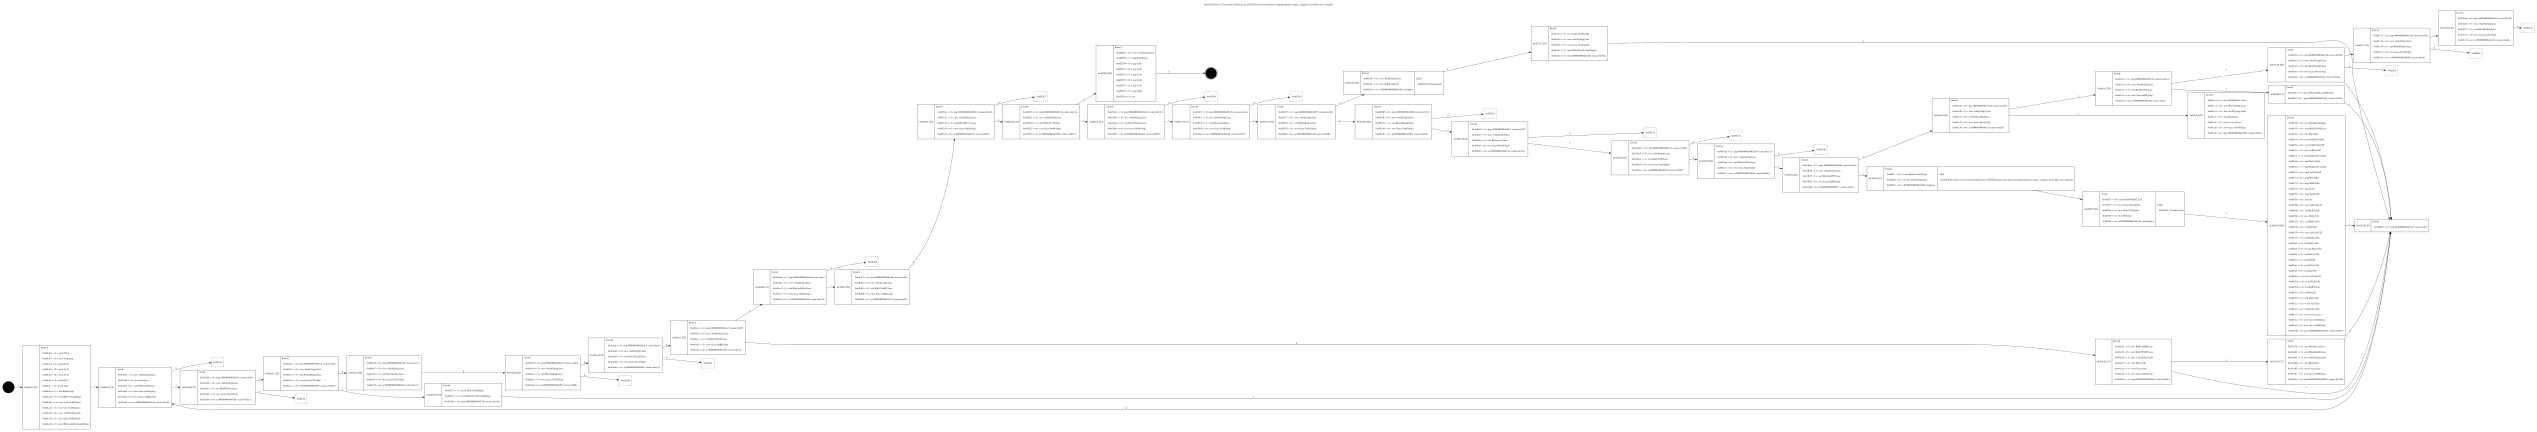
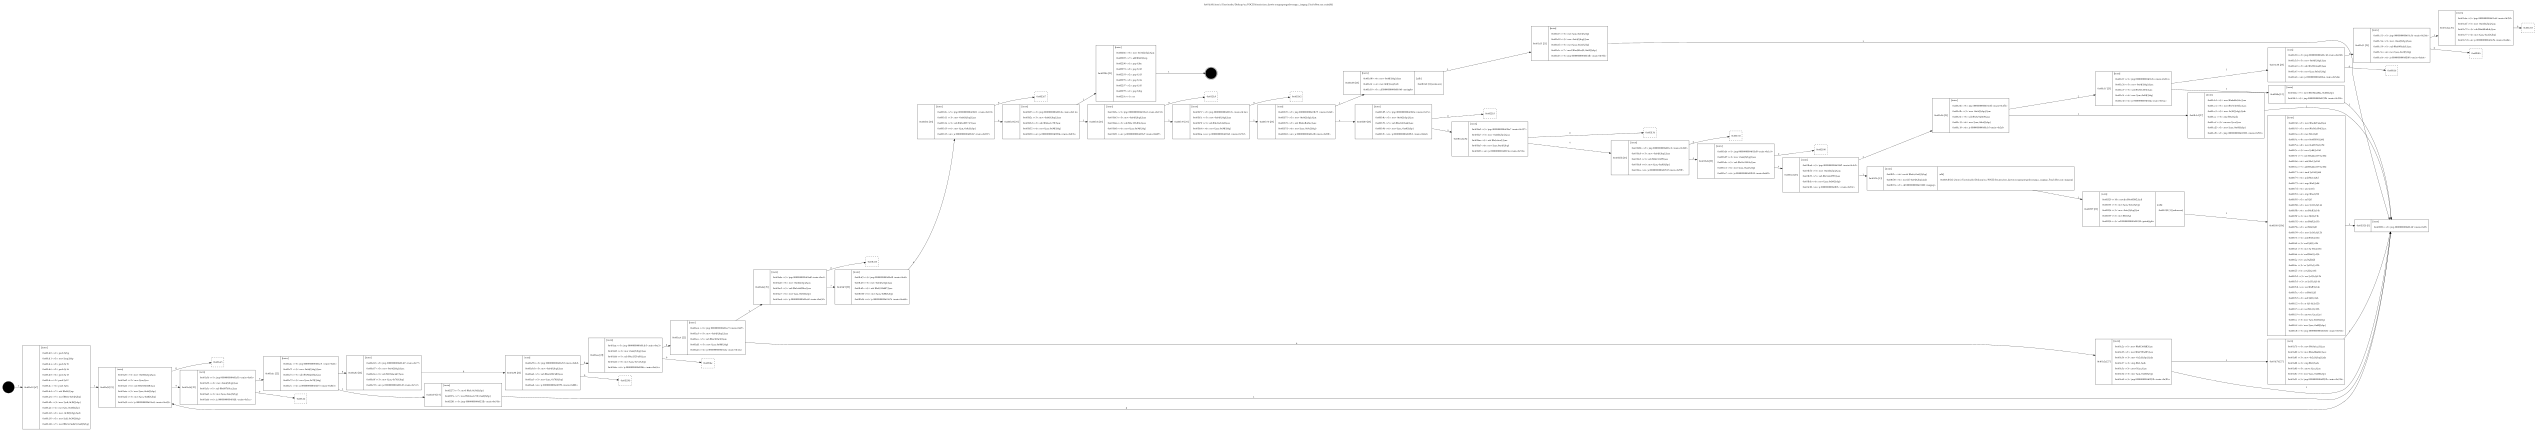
edge "0x401c38 [25]" -> "0x40232b [5]": now "0x401cbf [27]" -> "0x40232b [5]"
